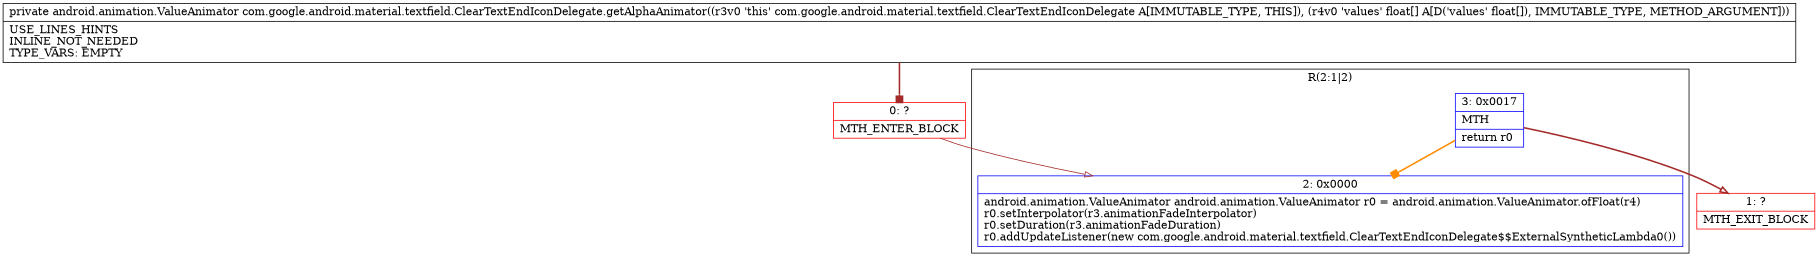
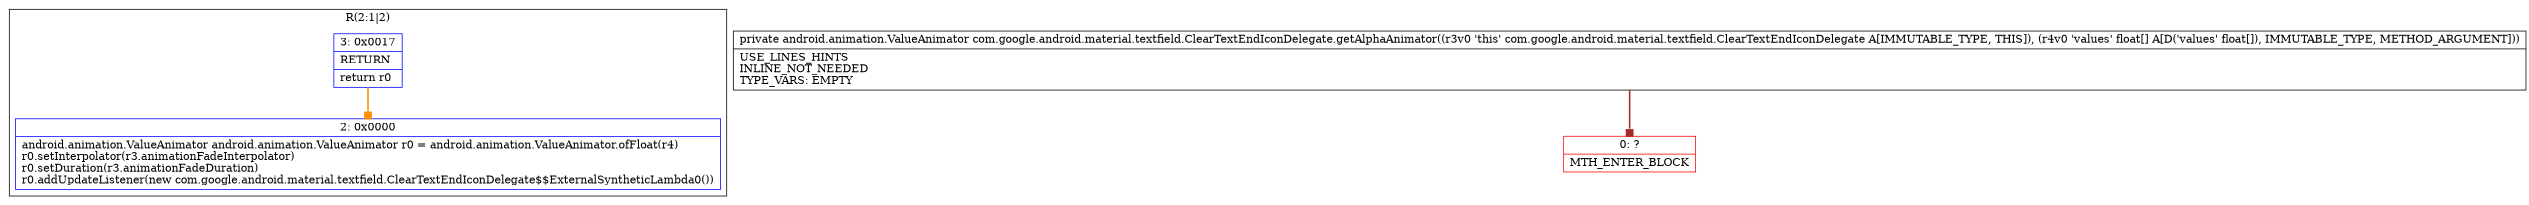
node "3: 0x0017": text "MTH" -> "RETURN"
edge "0: ?" -> "2: 0x0000": removed
node "1: ?": removed
